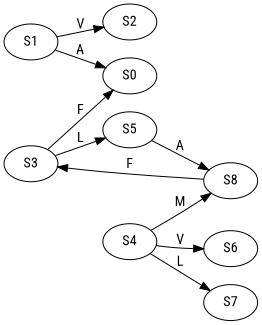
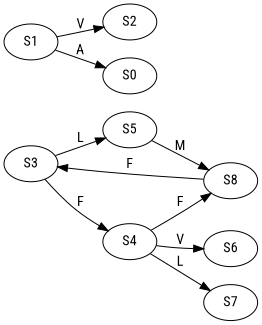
edge "S3" -> "S0": now "S3" -> "S4"
edge "S5" -> "S8": label "A" -> "M"
edge "S4" -> "S8": label "M" -> "F"
